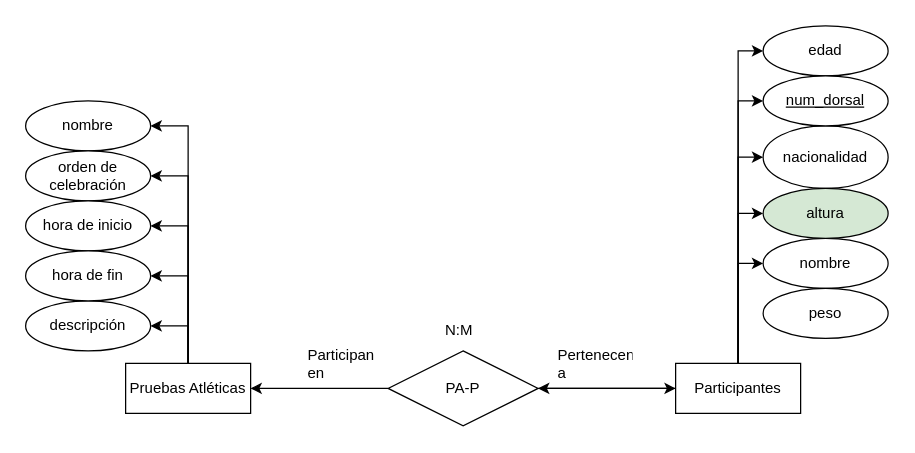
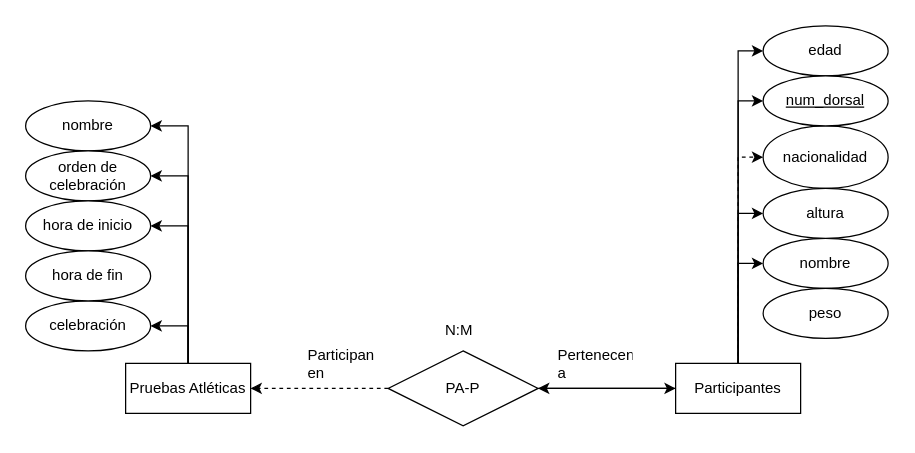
edge "Participantes" -> "nacionalidad": style solid -> dashed
node "altura": fillcolor #d5e8d4 -> #ffffff
edge "Pruebas Atléticas" -> "hora de fin": removed
node "descripción": label "descripción" -> "celebración"
edge "PA-P" -> "Pruebas Atléticas": style solid -> dashed
